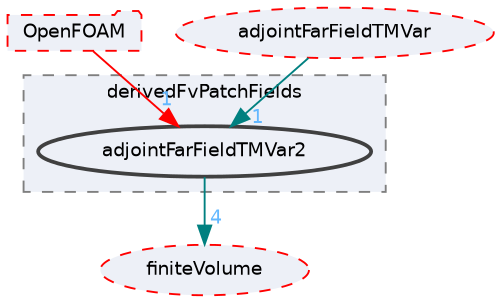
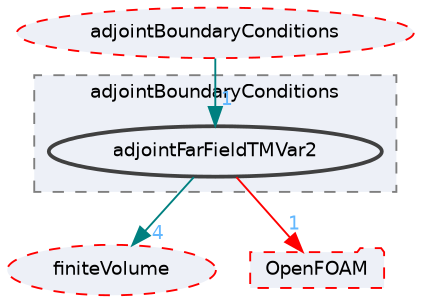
node "adjointFarFieldTMVar": label "adjointFarFieldTMVar" -> "adjointBoundaryConditions"
edge "OpenFOAM" -> "adjointFarFieldTMVar2": reversed
cluster "derivedFvPatchFields": label "derivedFvPatchFields" -> "adjointBoundaryConditions"
